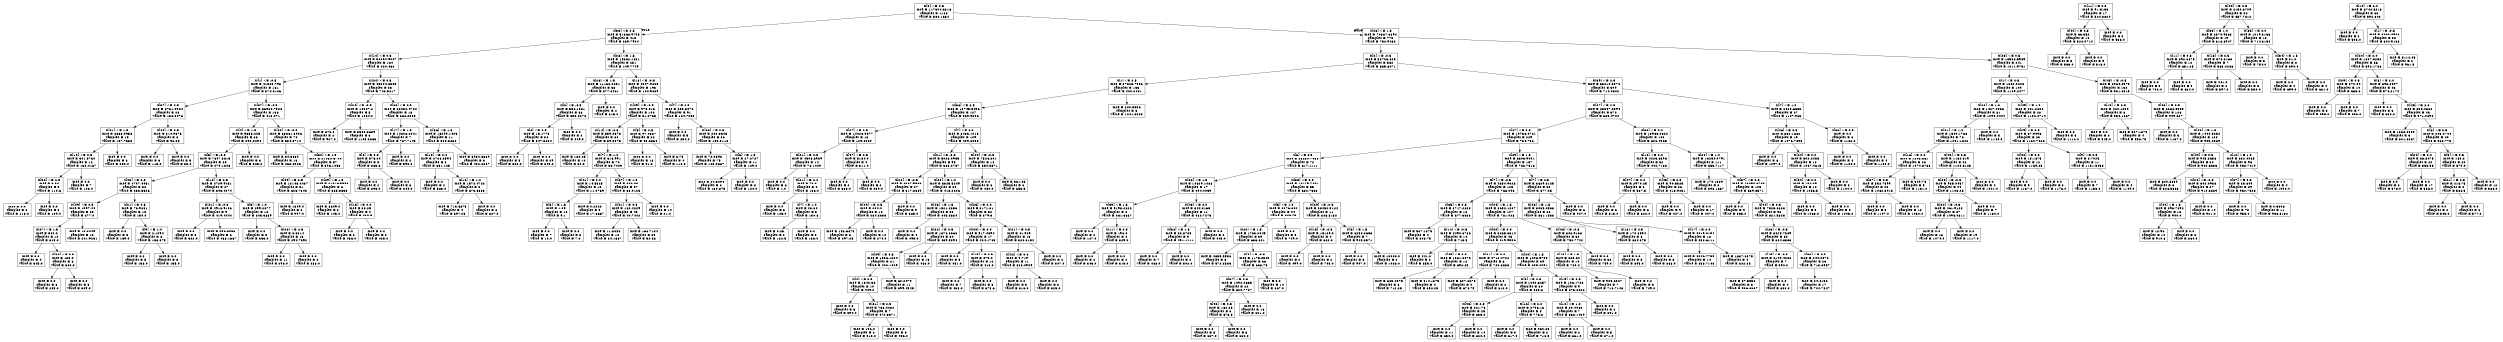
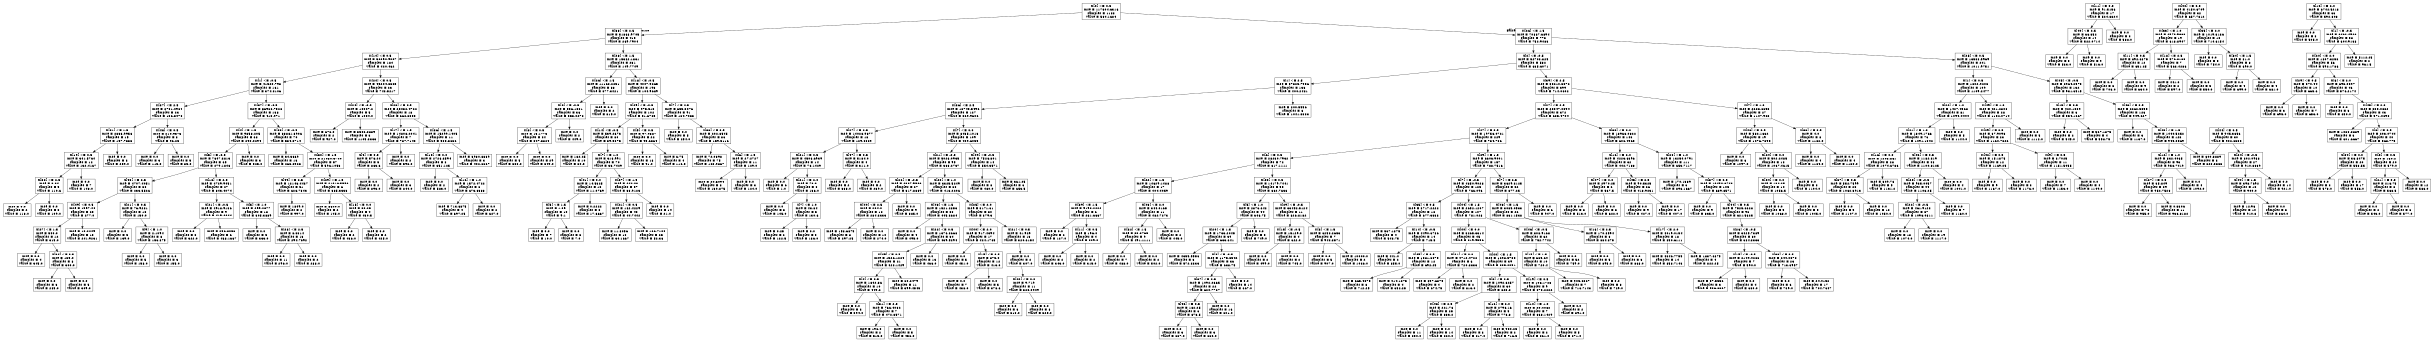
edge "X[43] <= 1.5 mse = 1440.5252 samples = 123 value = 945.0569" -> "X[44] <= 0.5 mse = 945.3656 samples = 30 value = 902.6333": now "X[43] <= 1.5 mse = 1440.5252 samples = 123 value = 945.0569" -> "mse = 600.8889 samples = 3 value = 828.3333"
edge "X[21] <= 0.5 mse = 41.929 samples = 13 value = 320.6154" -> "X[42] <= 0.0 mse = 9.719 samples = 11 value = 323.0909": now "mse = 0.0 samples = 2 value = 307.0" -> "X[42] <= 0.0 mse = 9.719 samples = 11 value = 323.0909"
node "mse = 0.0 samples = 6 value = 739.0": added
